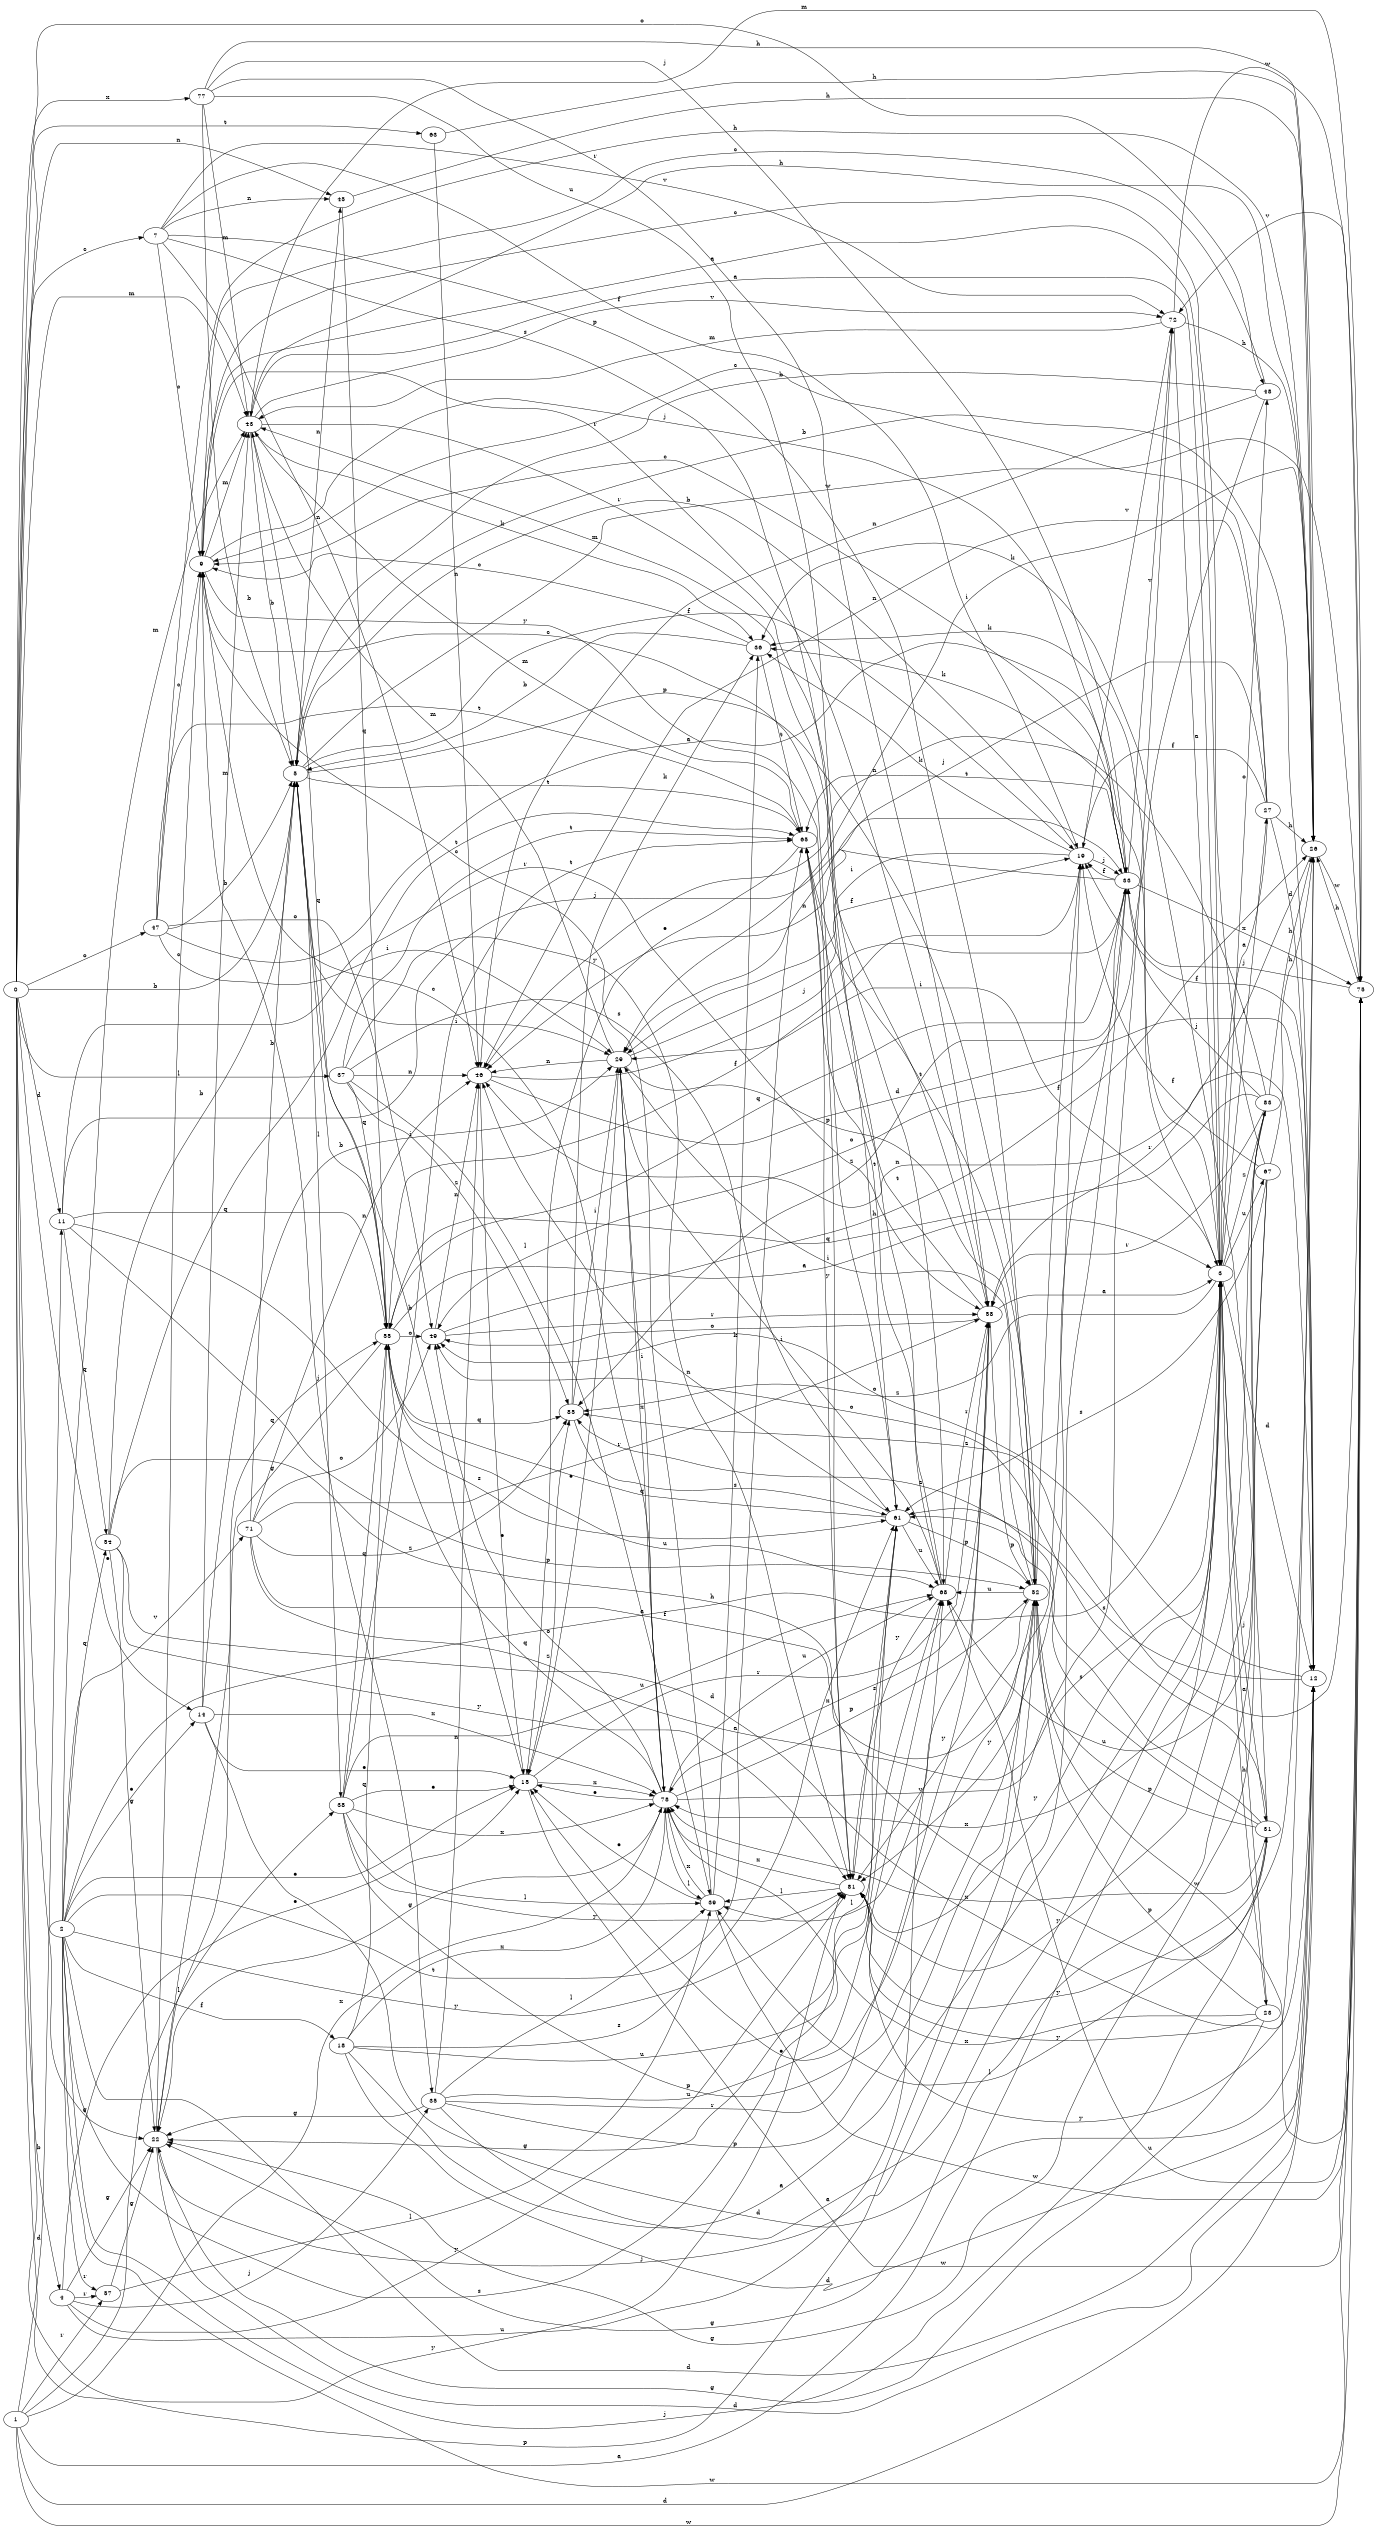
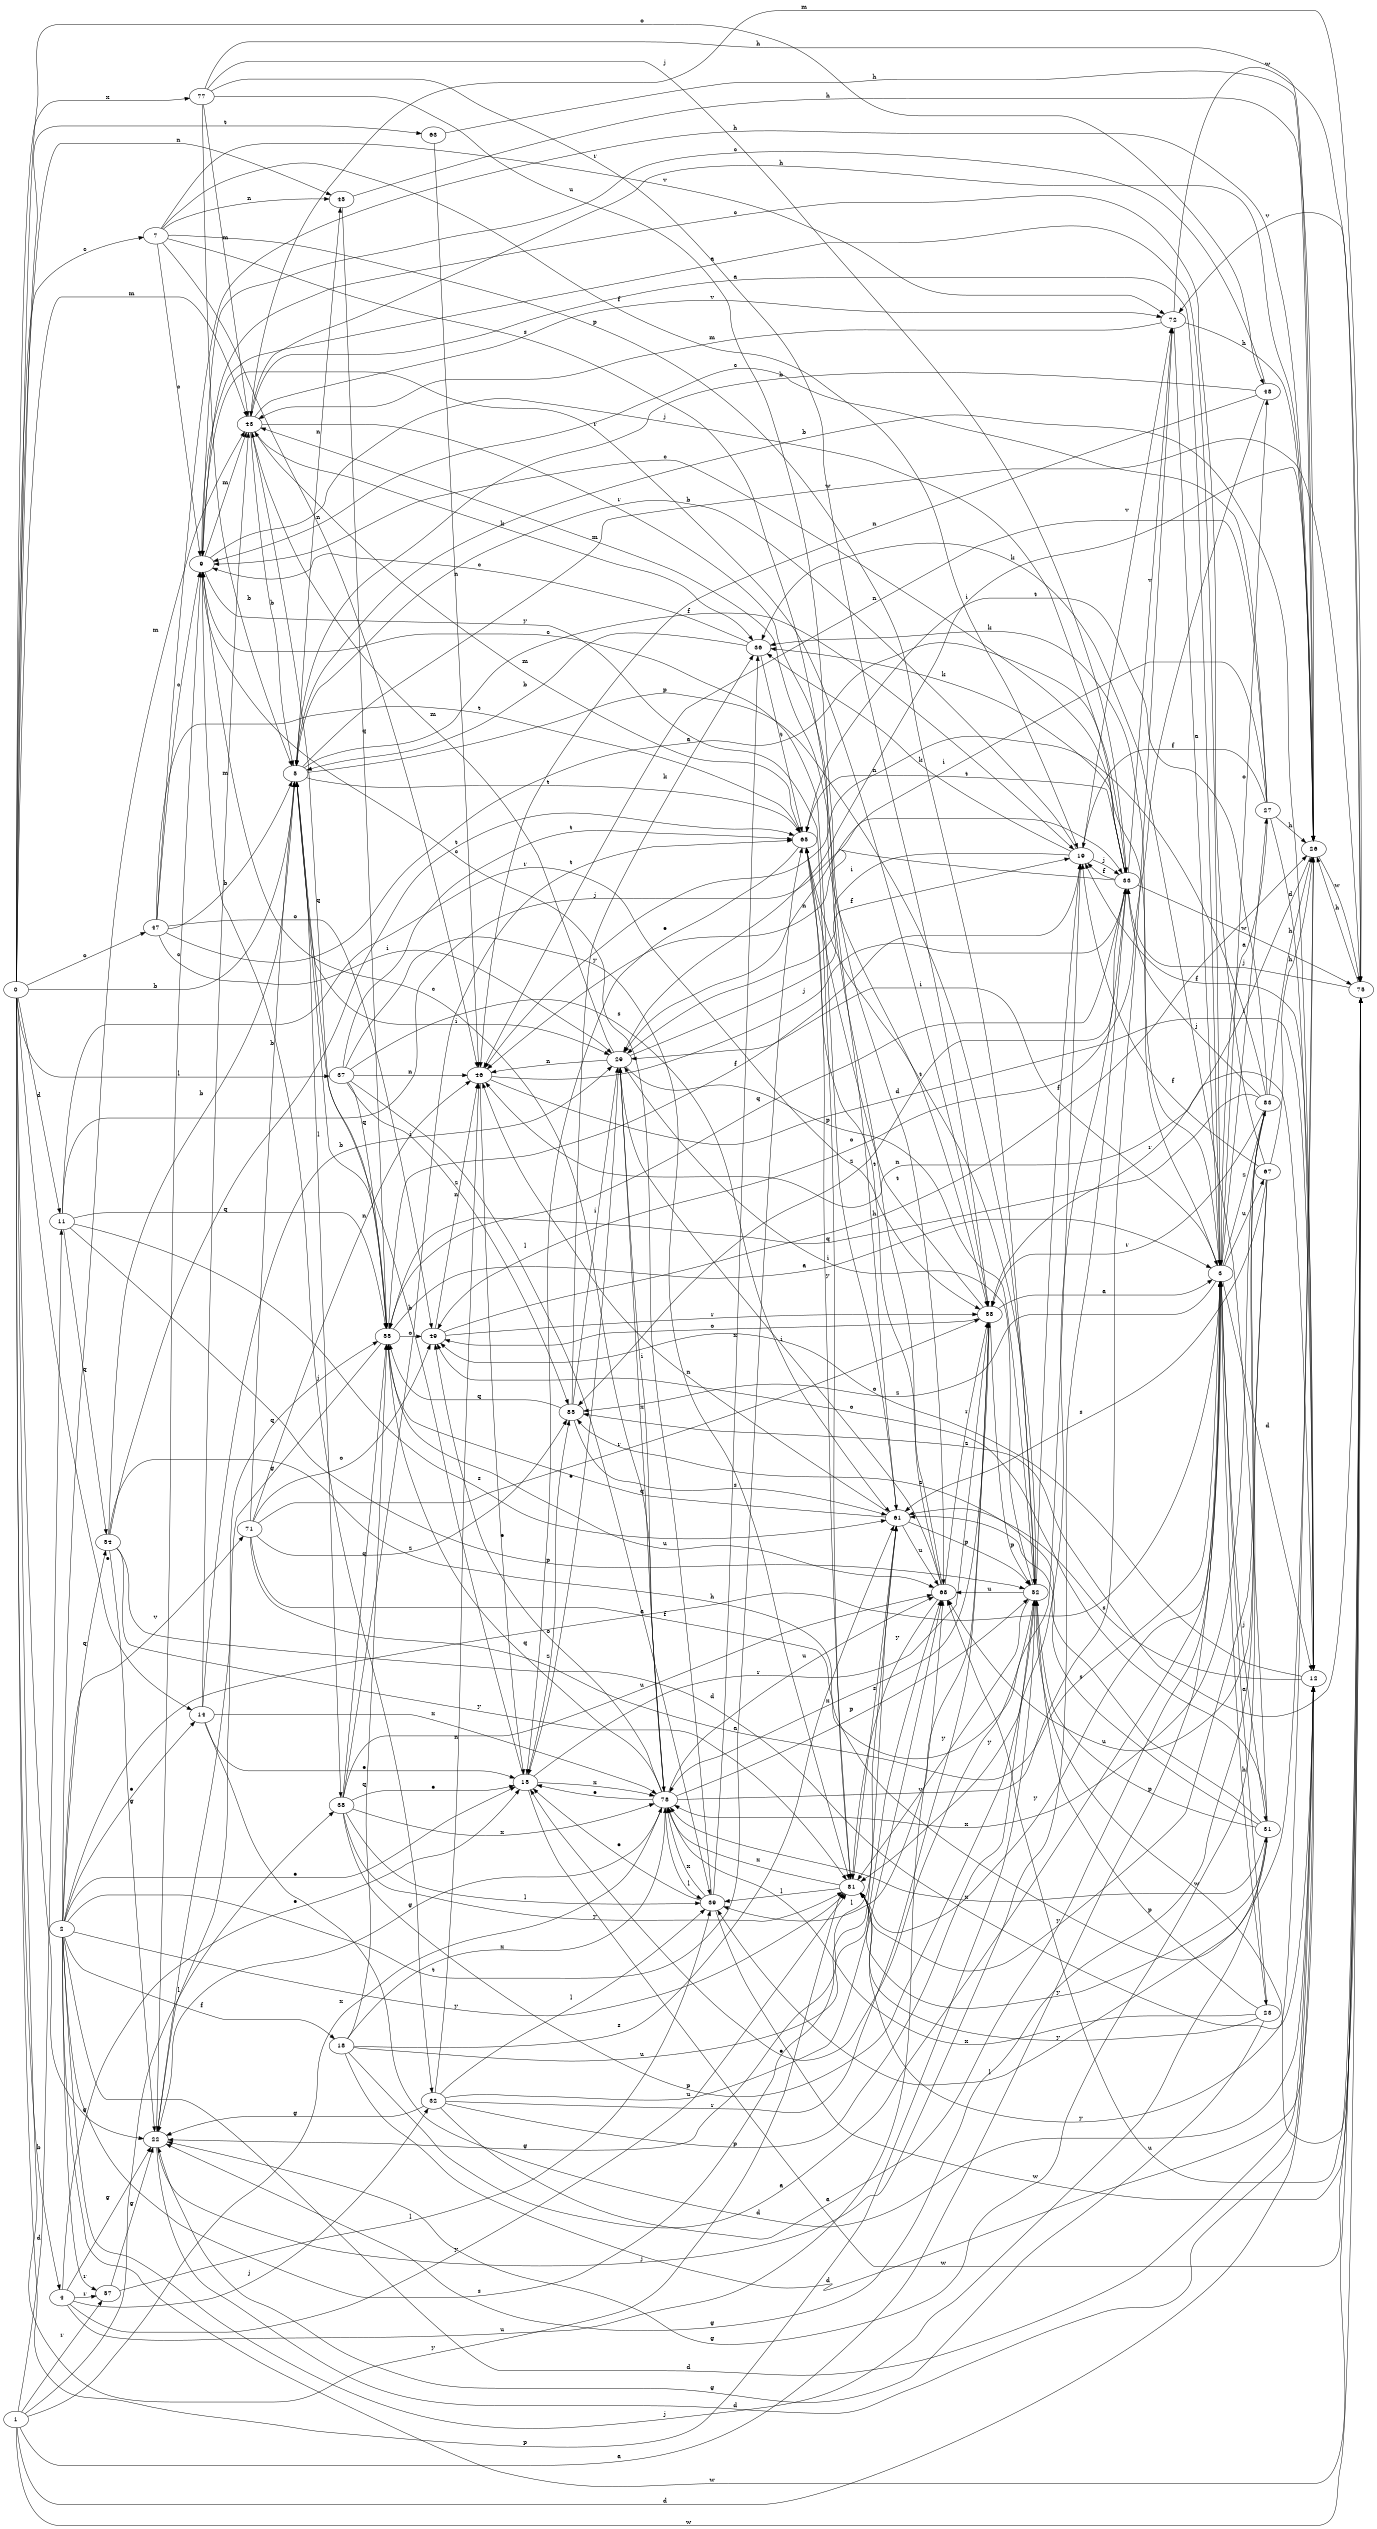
edge "83" -> "65": added, label "t"
edge "27" -> "29": label "j" -> "i"
edge "33" -> "75": label "x" -> "w"
edge "39" -> "36": label "k" -> "x"
edge "55" -> "85": reversed
node "35": label "35" -> "32"
